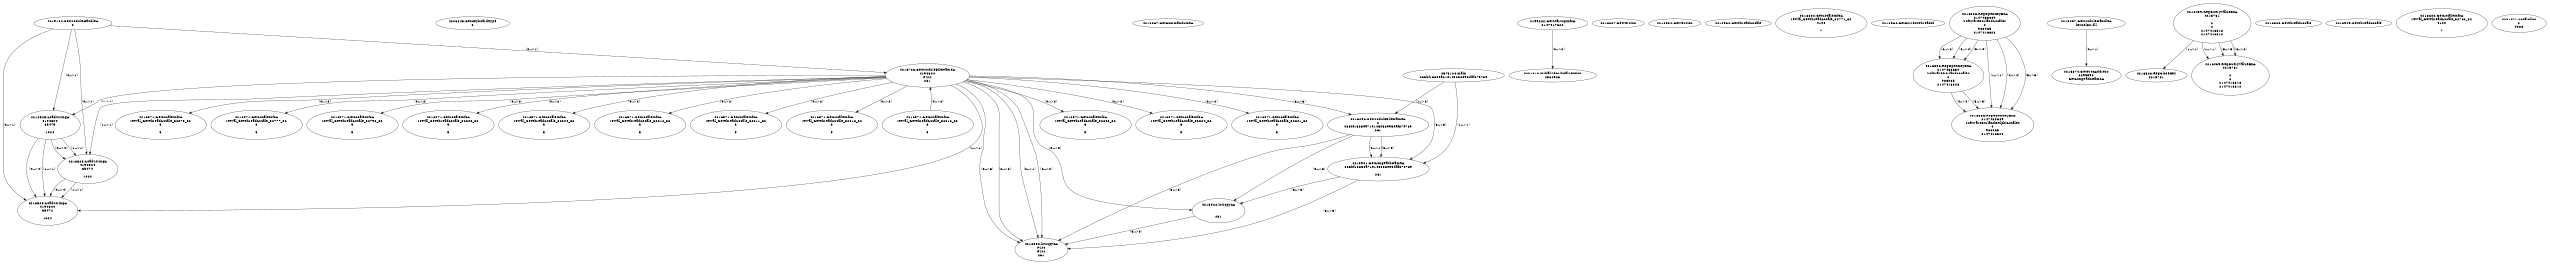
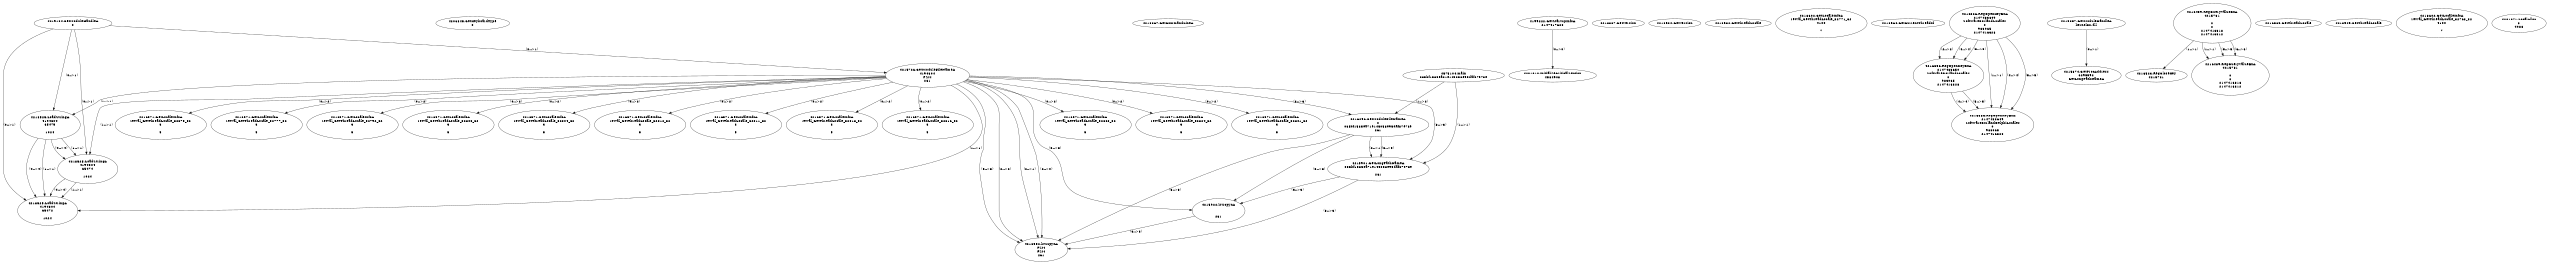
edge "4216571.GetLocaleInfoA retval_GetThreadLocale_32816_32 3 5" -> "4215726.GetModuleFileNameA 4194304 PZM 261": reversed
